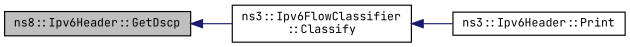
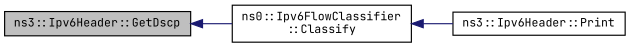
node "ns8::Ipv6Header::GetDscp": label "ns8::Ipv6Header::GetDscp" -> "ns3::Ipv6Header::GetDscp"
node "ns3::Ipv6FlowClassifier ::Classify": label "ns3::Ipv6FlowClassifier ::Classify" -> "ns0::Ipv6FlowClassifier ::Classify"
